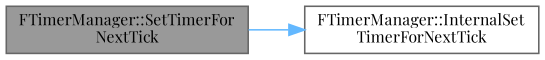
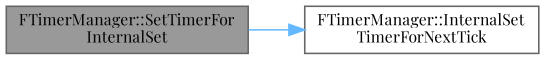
node "FTimerManager::SetTimerFor NextTick": label "FTimerManager::SetTimerFor NextTick" -> "FTimerManager::SetTimerFor InternalSet"
